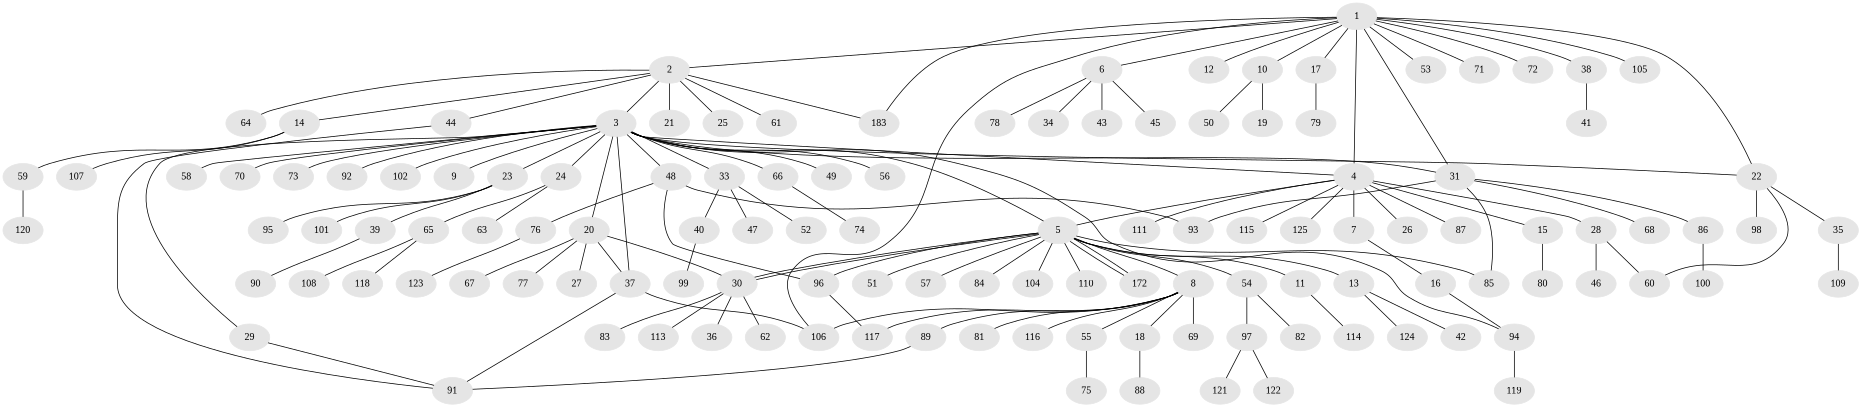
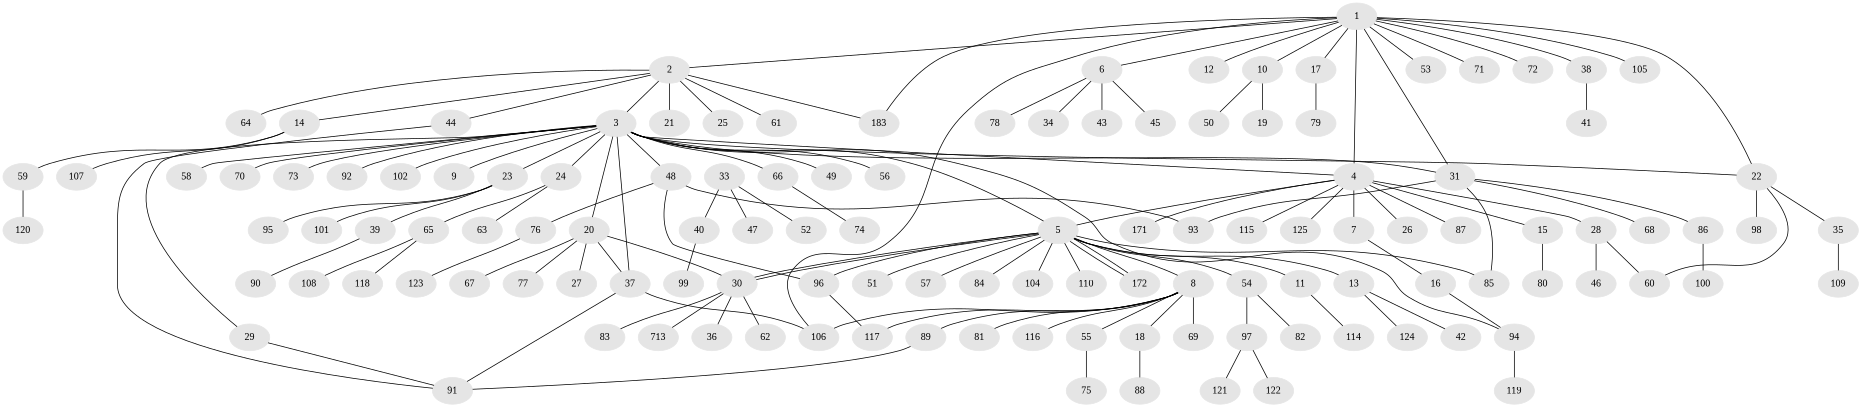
edge "3" -- "33": removed
node "111": label "111" -> "171"
node "113": label "113" -> "713"
